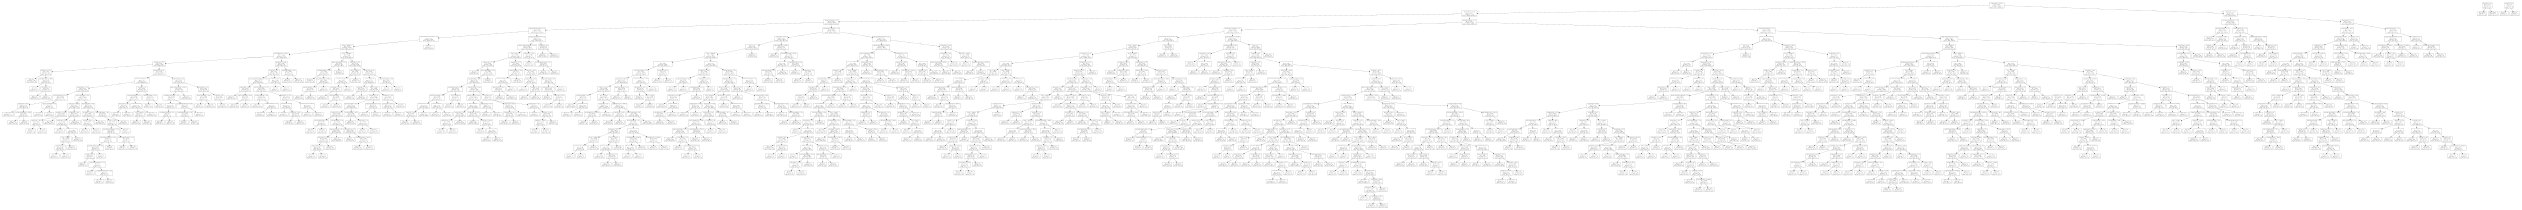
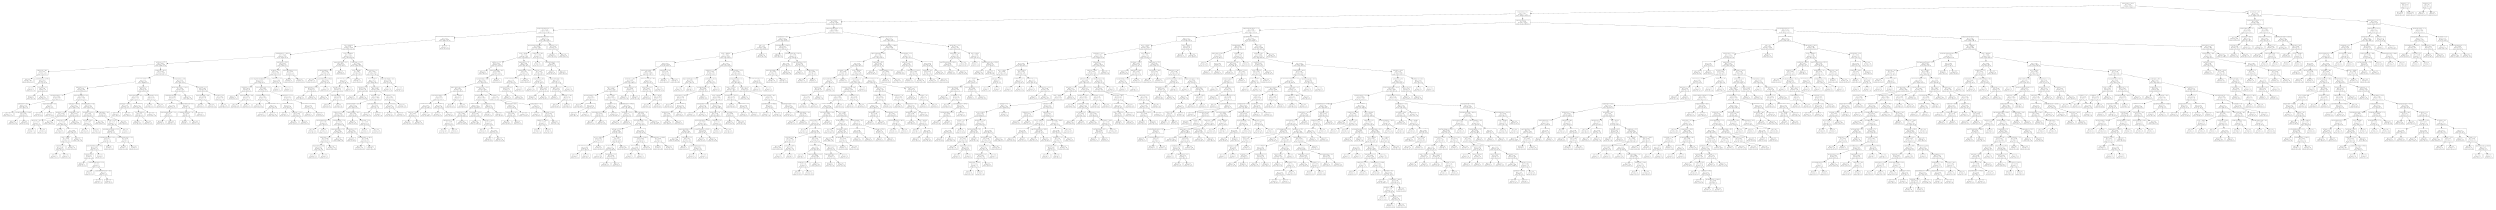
node "gini = 0.0 samples = 219 value = [219, 0, 0]": removed
